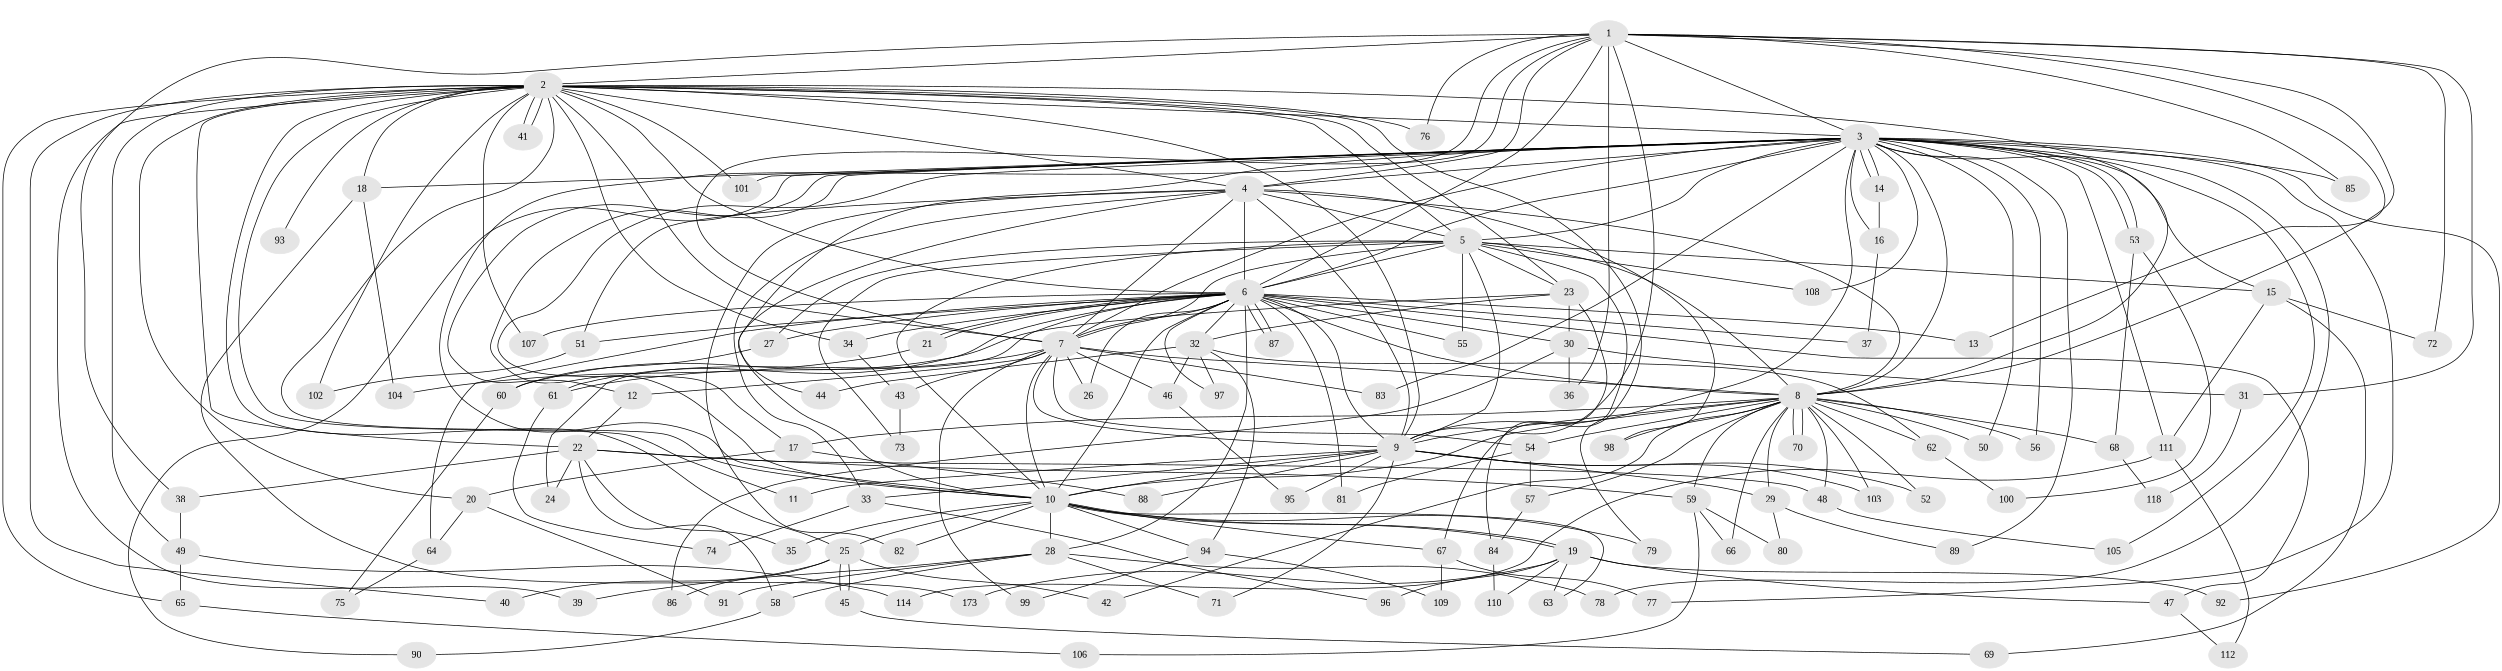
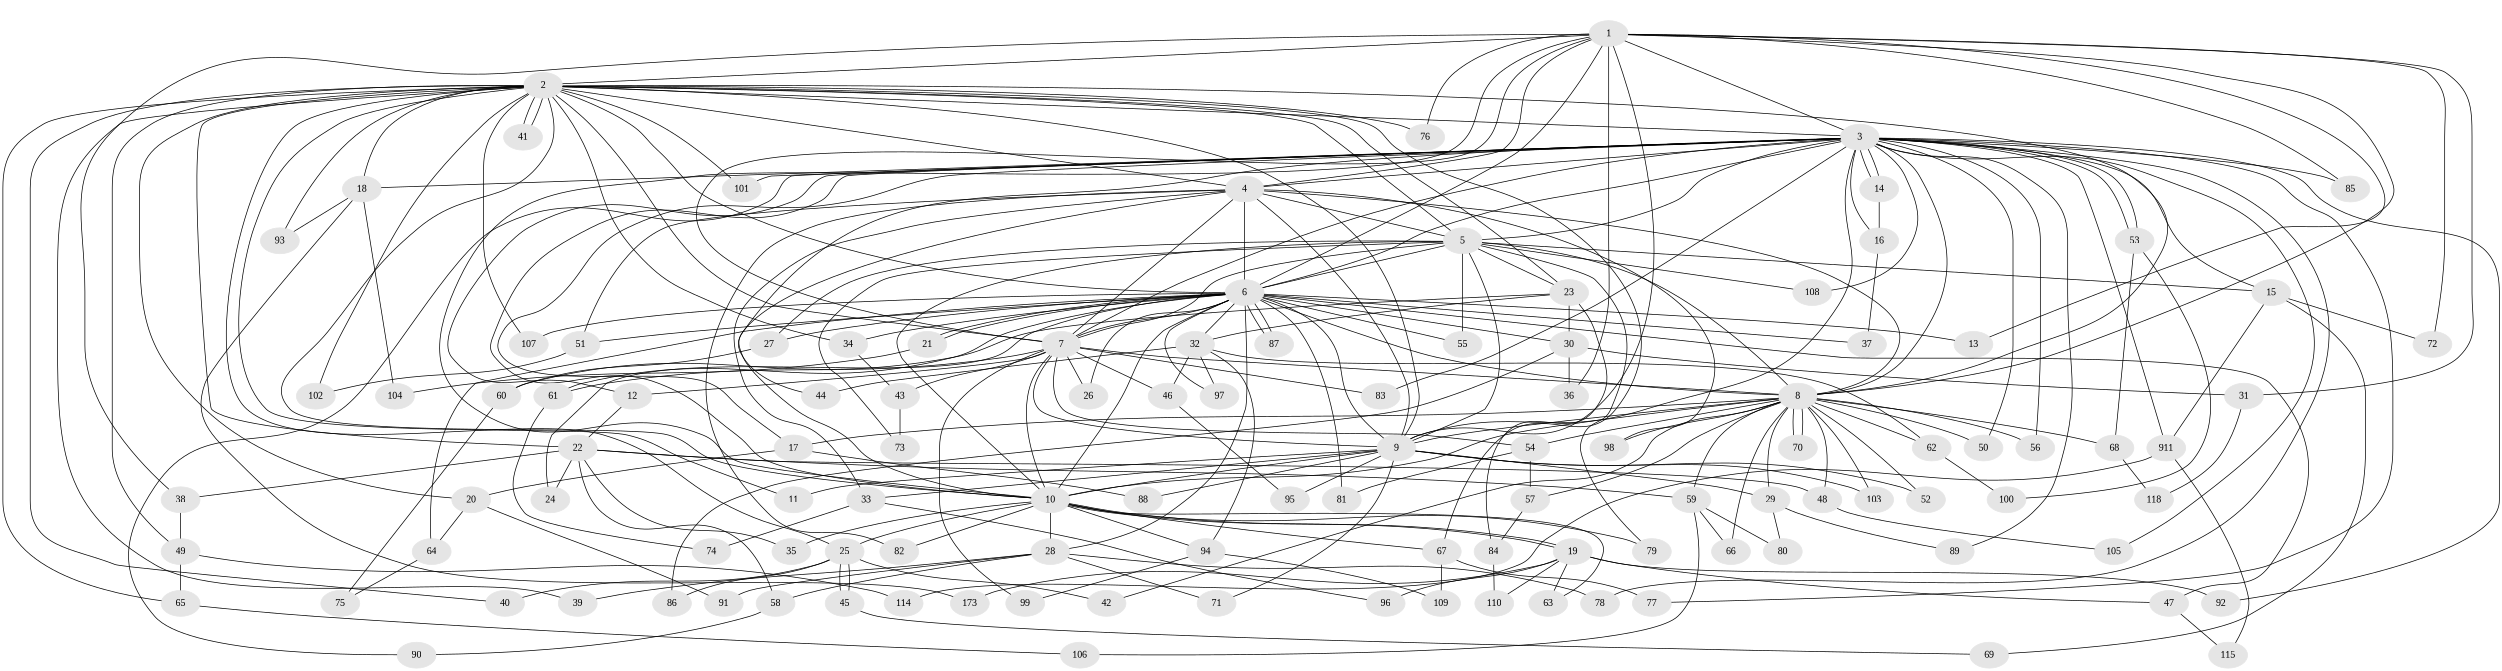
edge "18" -- "93": added
node "111": label "111" -> "911"
node "112": label "112" -> "115"
